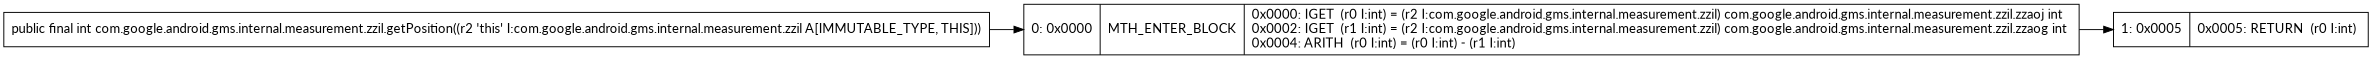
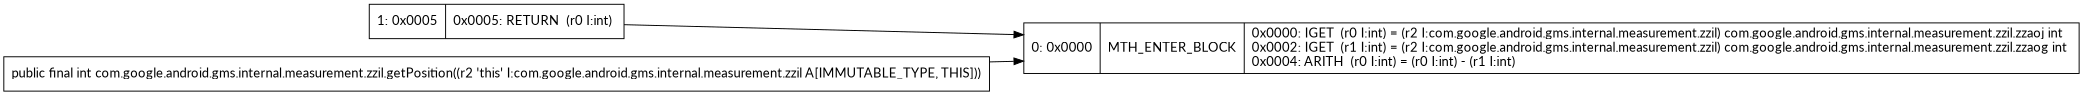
edge "0: 0x0000" -> "1: 0x0005": reversed
